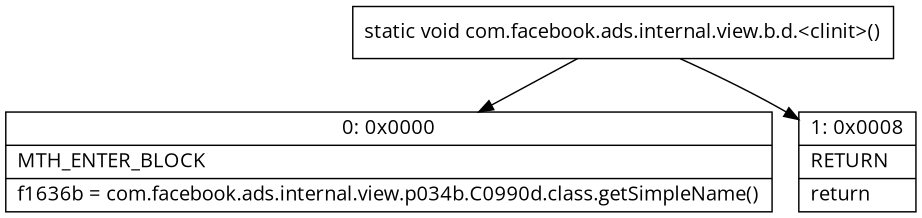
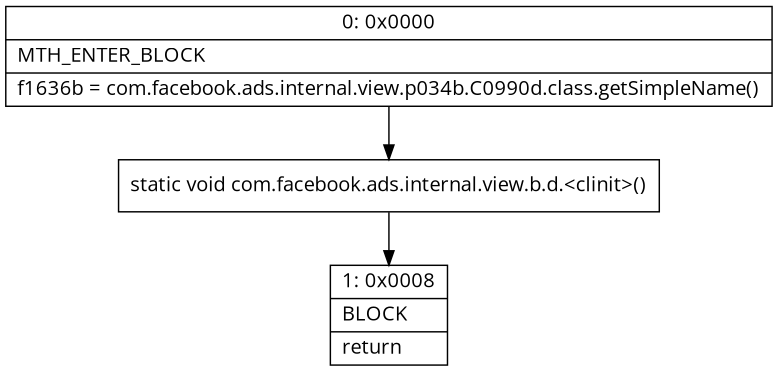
edge "static void com.facebook.ads.internal.view.b.d.<clinit>()" -> "0: 0x0000": reversed
node "1: 0x0008": text "RETURN" -> "BLOCK"
